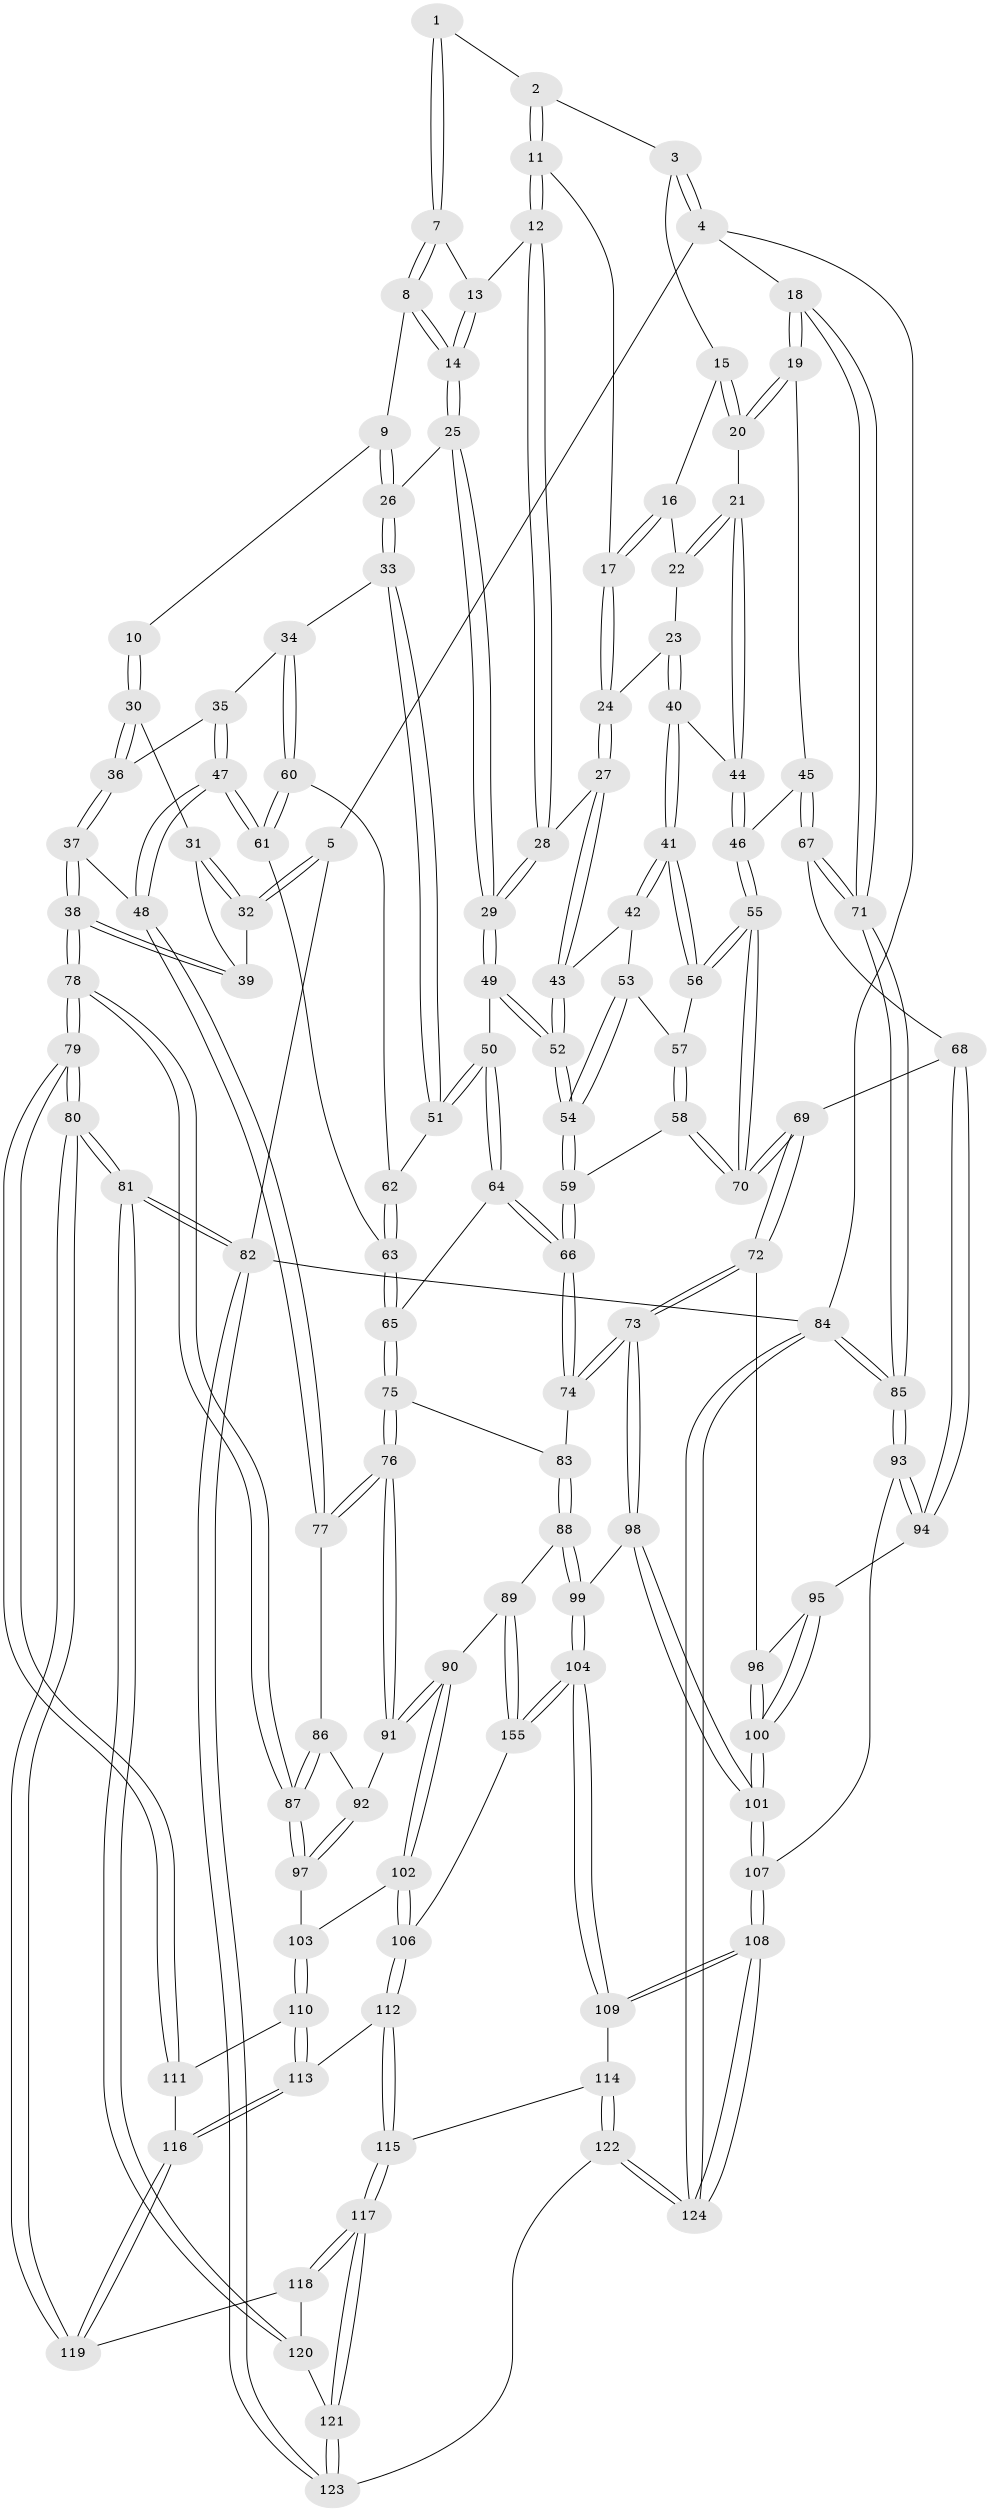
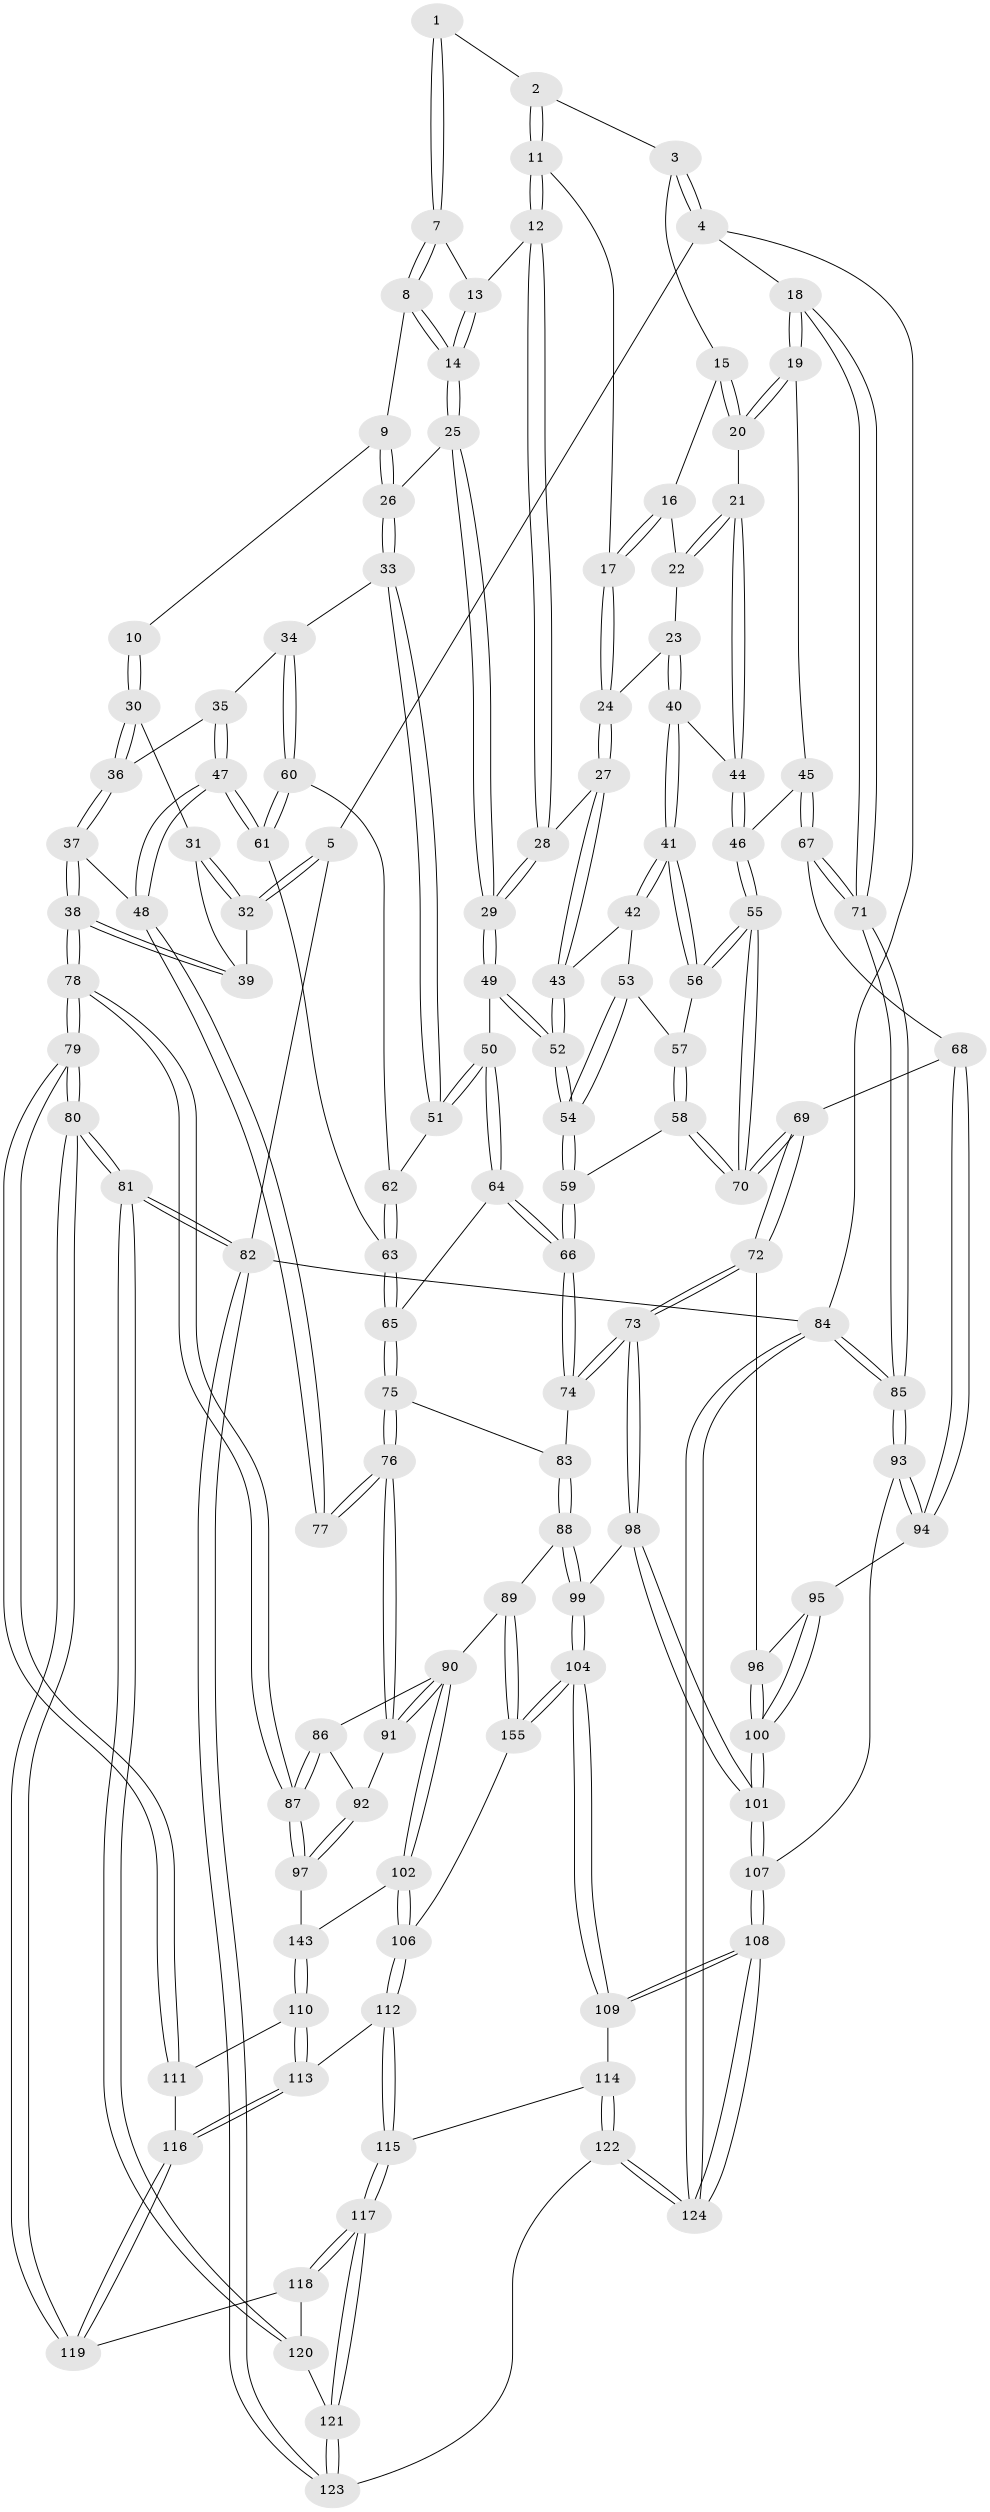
edge "77" -- "86": now "90" -- "86"
node "103": label "103" -> "143"
